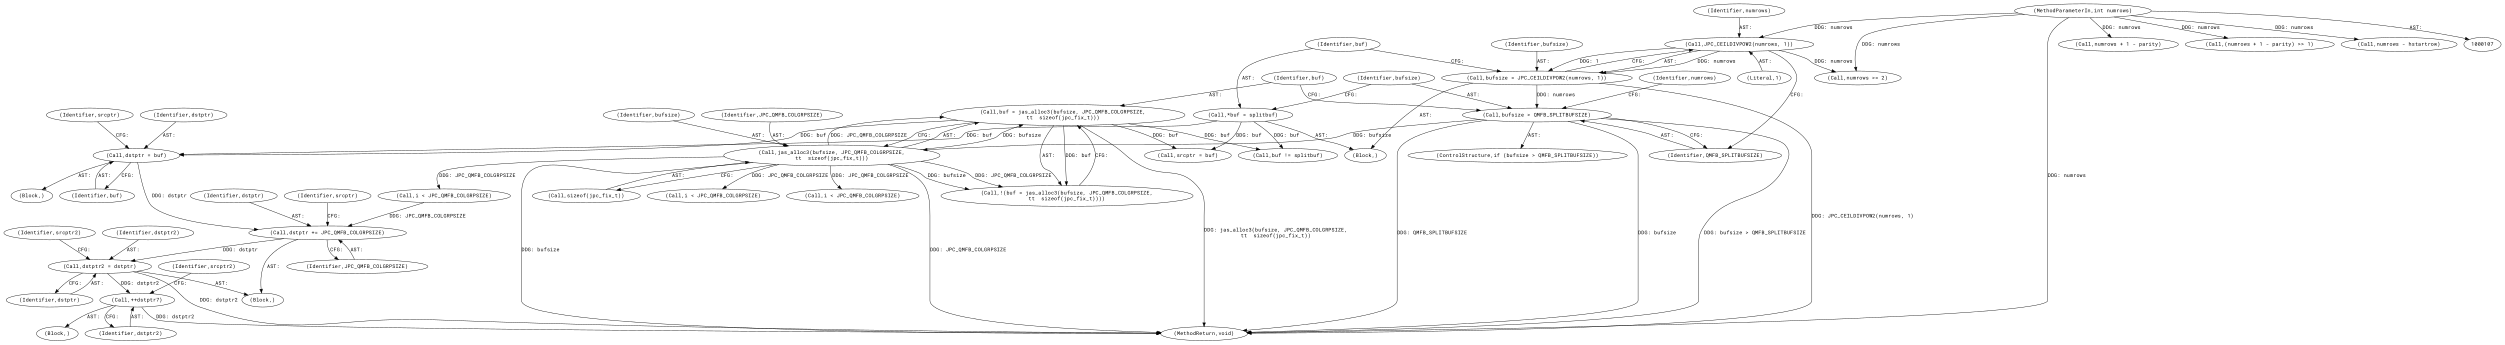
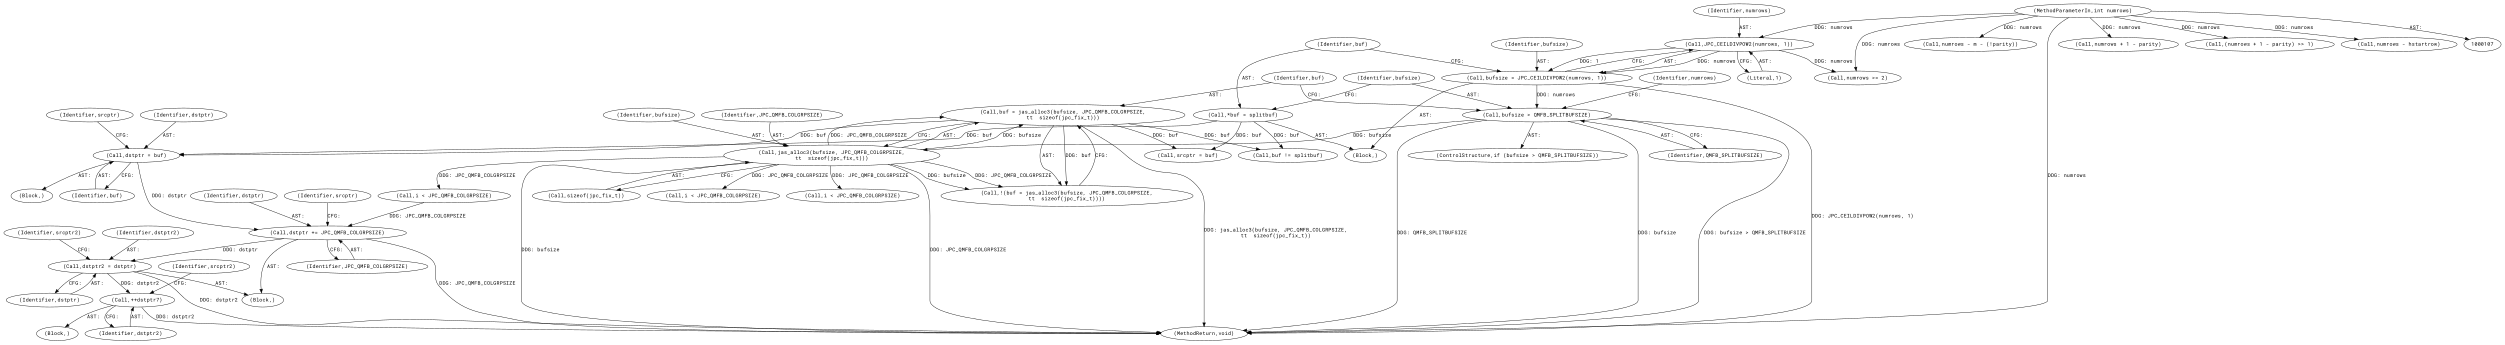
node "(Call,numrows - m - (!parity))": added
edge "(Call,JPC_CEILDIVPOW2(numrows, 1))" -> "(Identifier,QMFB_SPLITBUFSIZE)": now "(Call,JPC_CEILDIVPOW2(numrows, 1))" -> "(Literal,1)"
edge "(Call,dstptr += JPC_QMFB_COLGRPSIZE)" -> "(MethodReturn,void)": added, label "DDG: JPC_QMFB_COLGRPSIZE"
